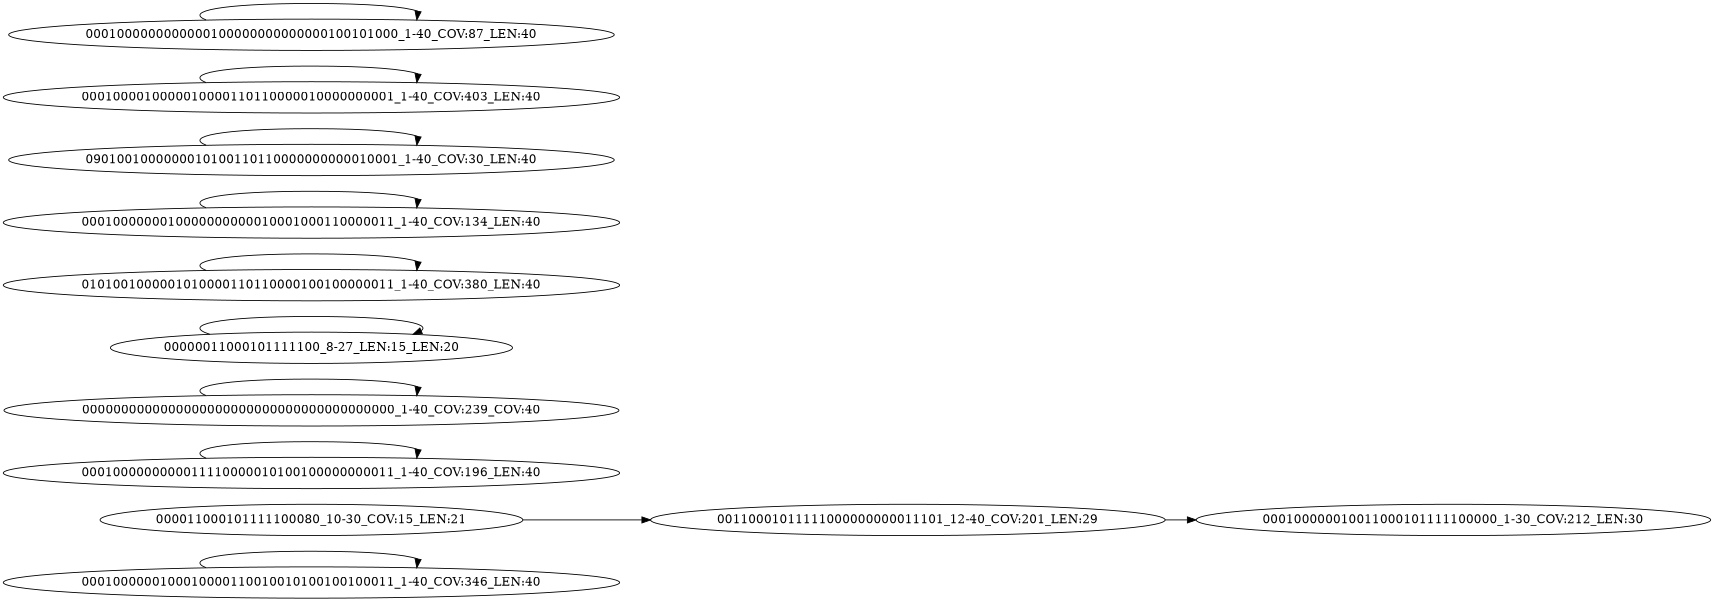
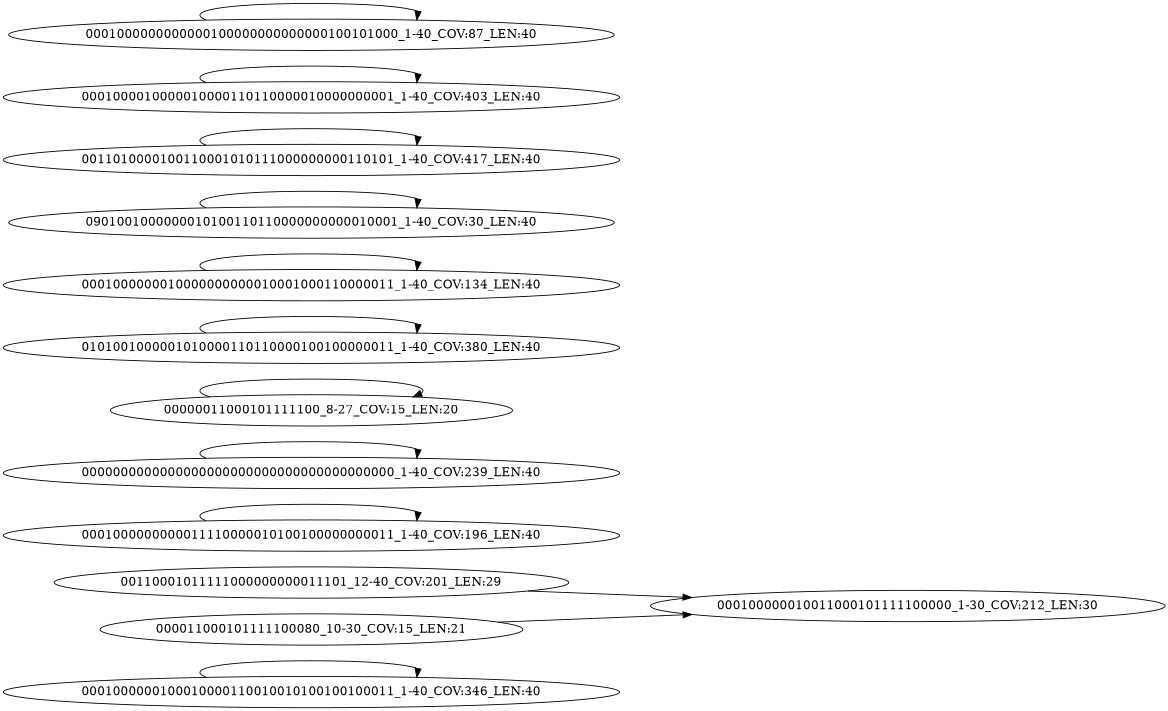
node "0011010000100110001010111000000000110101_1-40_COV:417_LEN:40": added
node "00000011000101111100_8-27_LEN:15_LEN:20": label "00000011000101111100_8-27_LEN:15_LEN:20" -> "00000011000101111100_8-27_COV:15_LEN:20"
node "0000000000000000000000000000000000000000_1-40_COV:239_COV:40": label "0000000000000000000000000000000000000000_1-40_COV:239_COV:40" -> "0000000000000000000000000000000000000000_1-40_COV:239_LEN:40"
edge "000011000101111100080_10-30_COV:15_LEN:21" -> "00110001011111000000000011101_12-40_COV:201_LEN:29": now "000011000101111100080_10-30_COV:15_LEN:21" -> "000100000010011000101111100000_1-30_COV:212_LEN:30"
